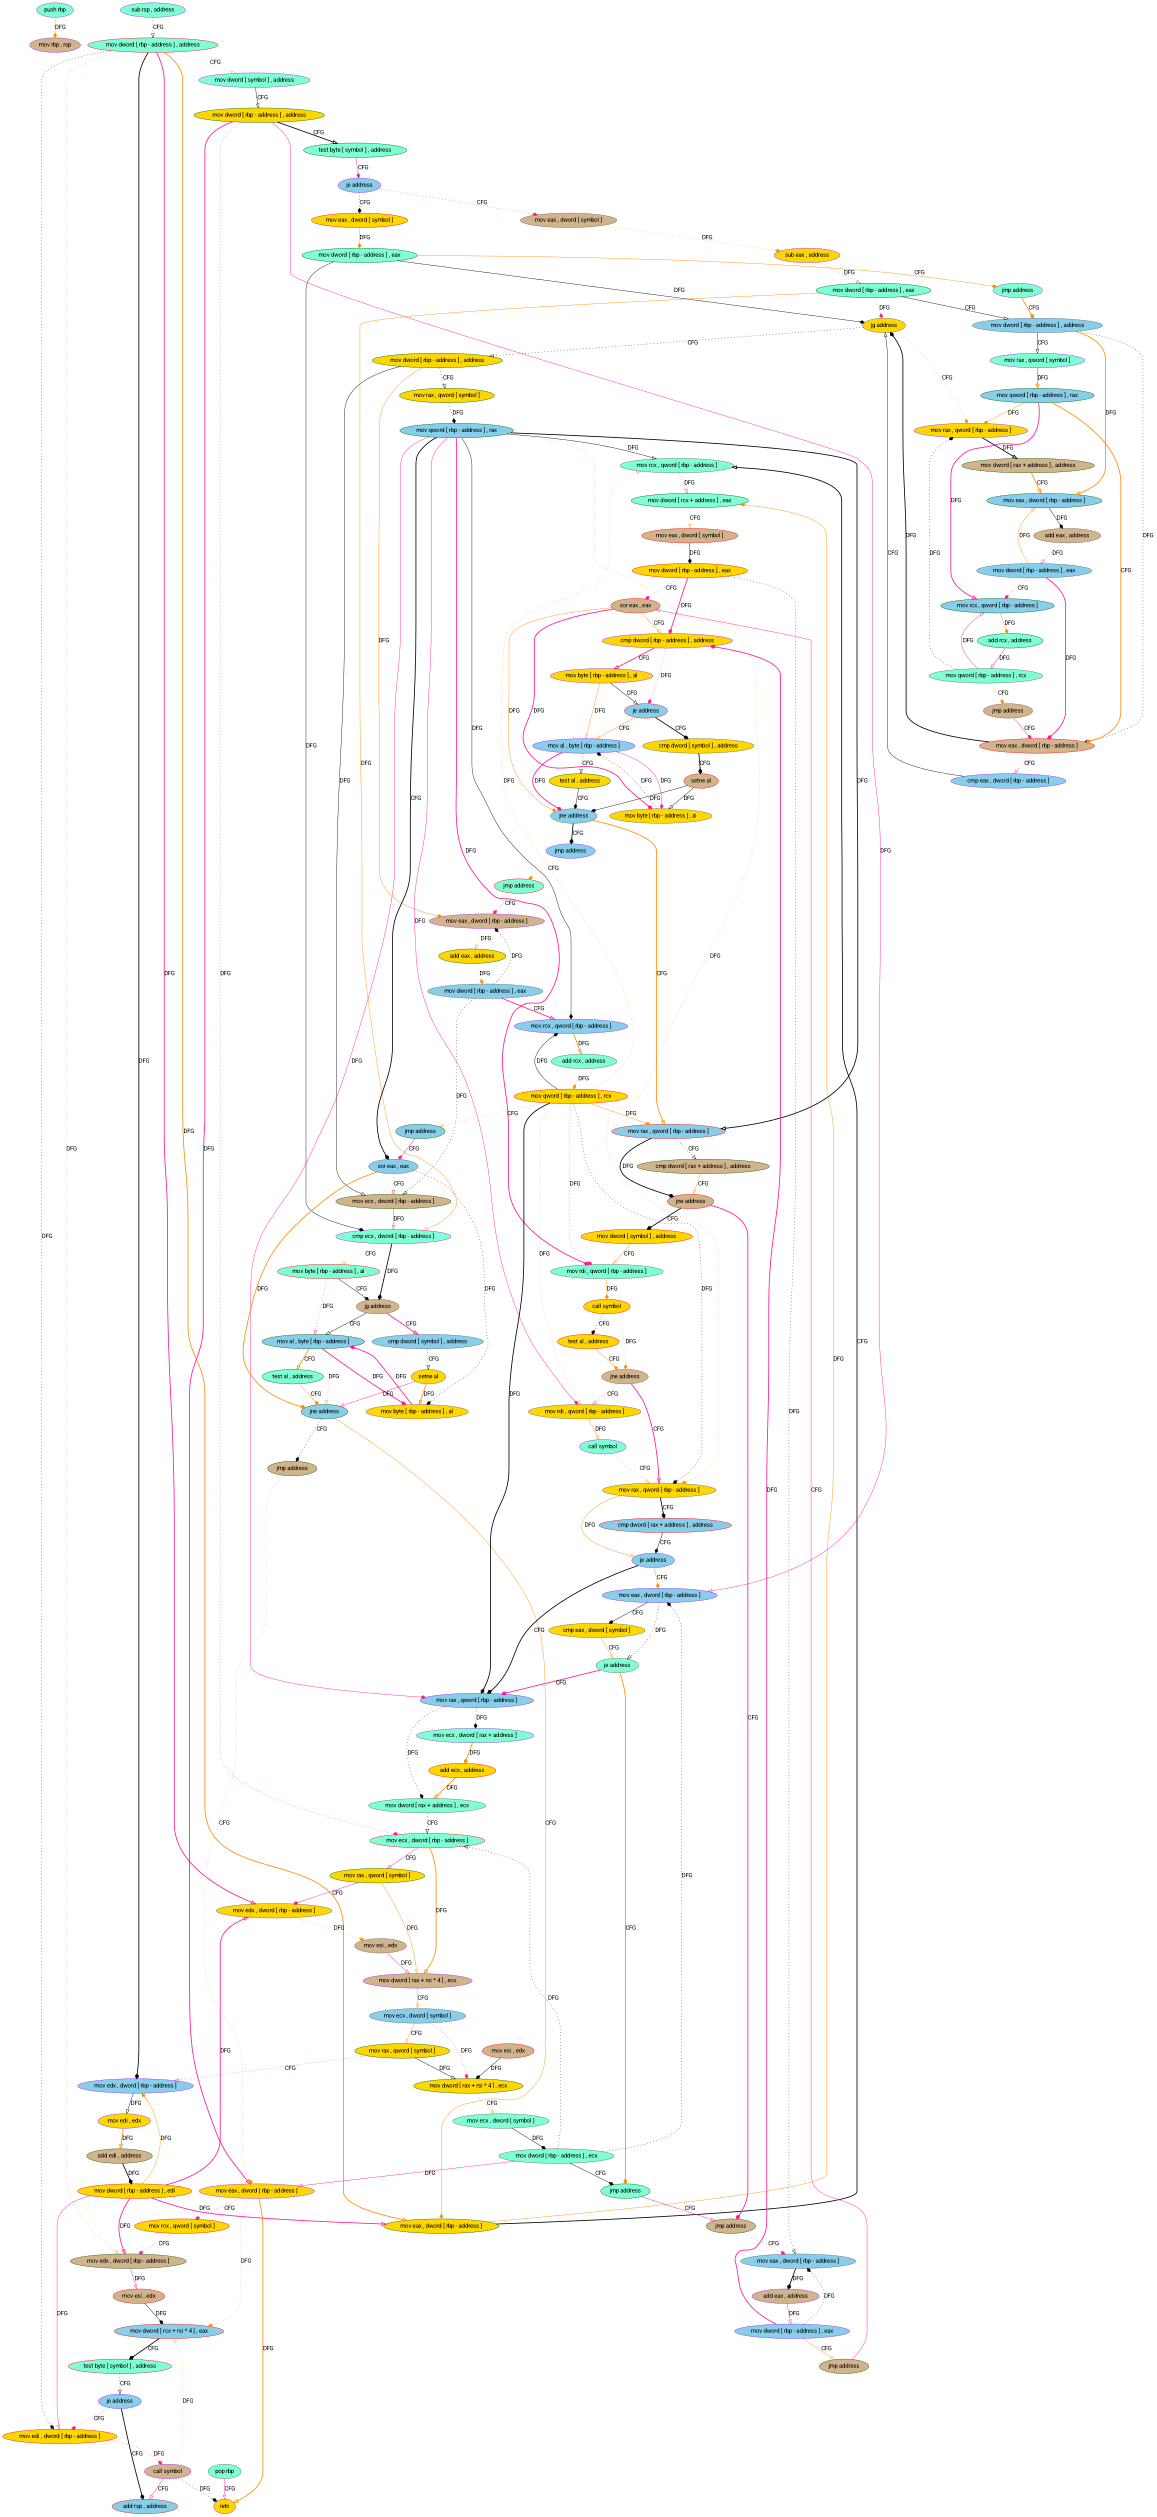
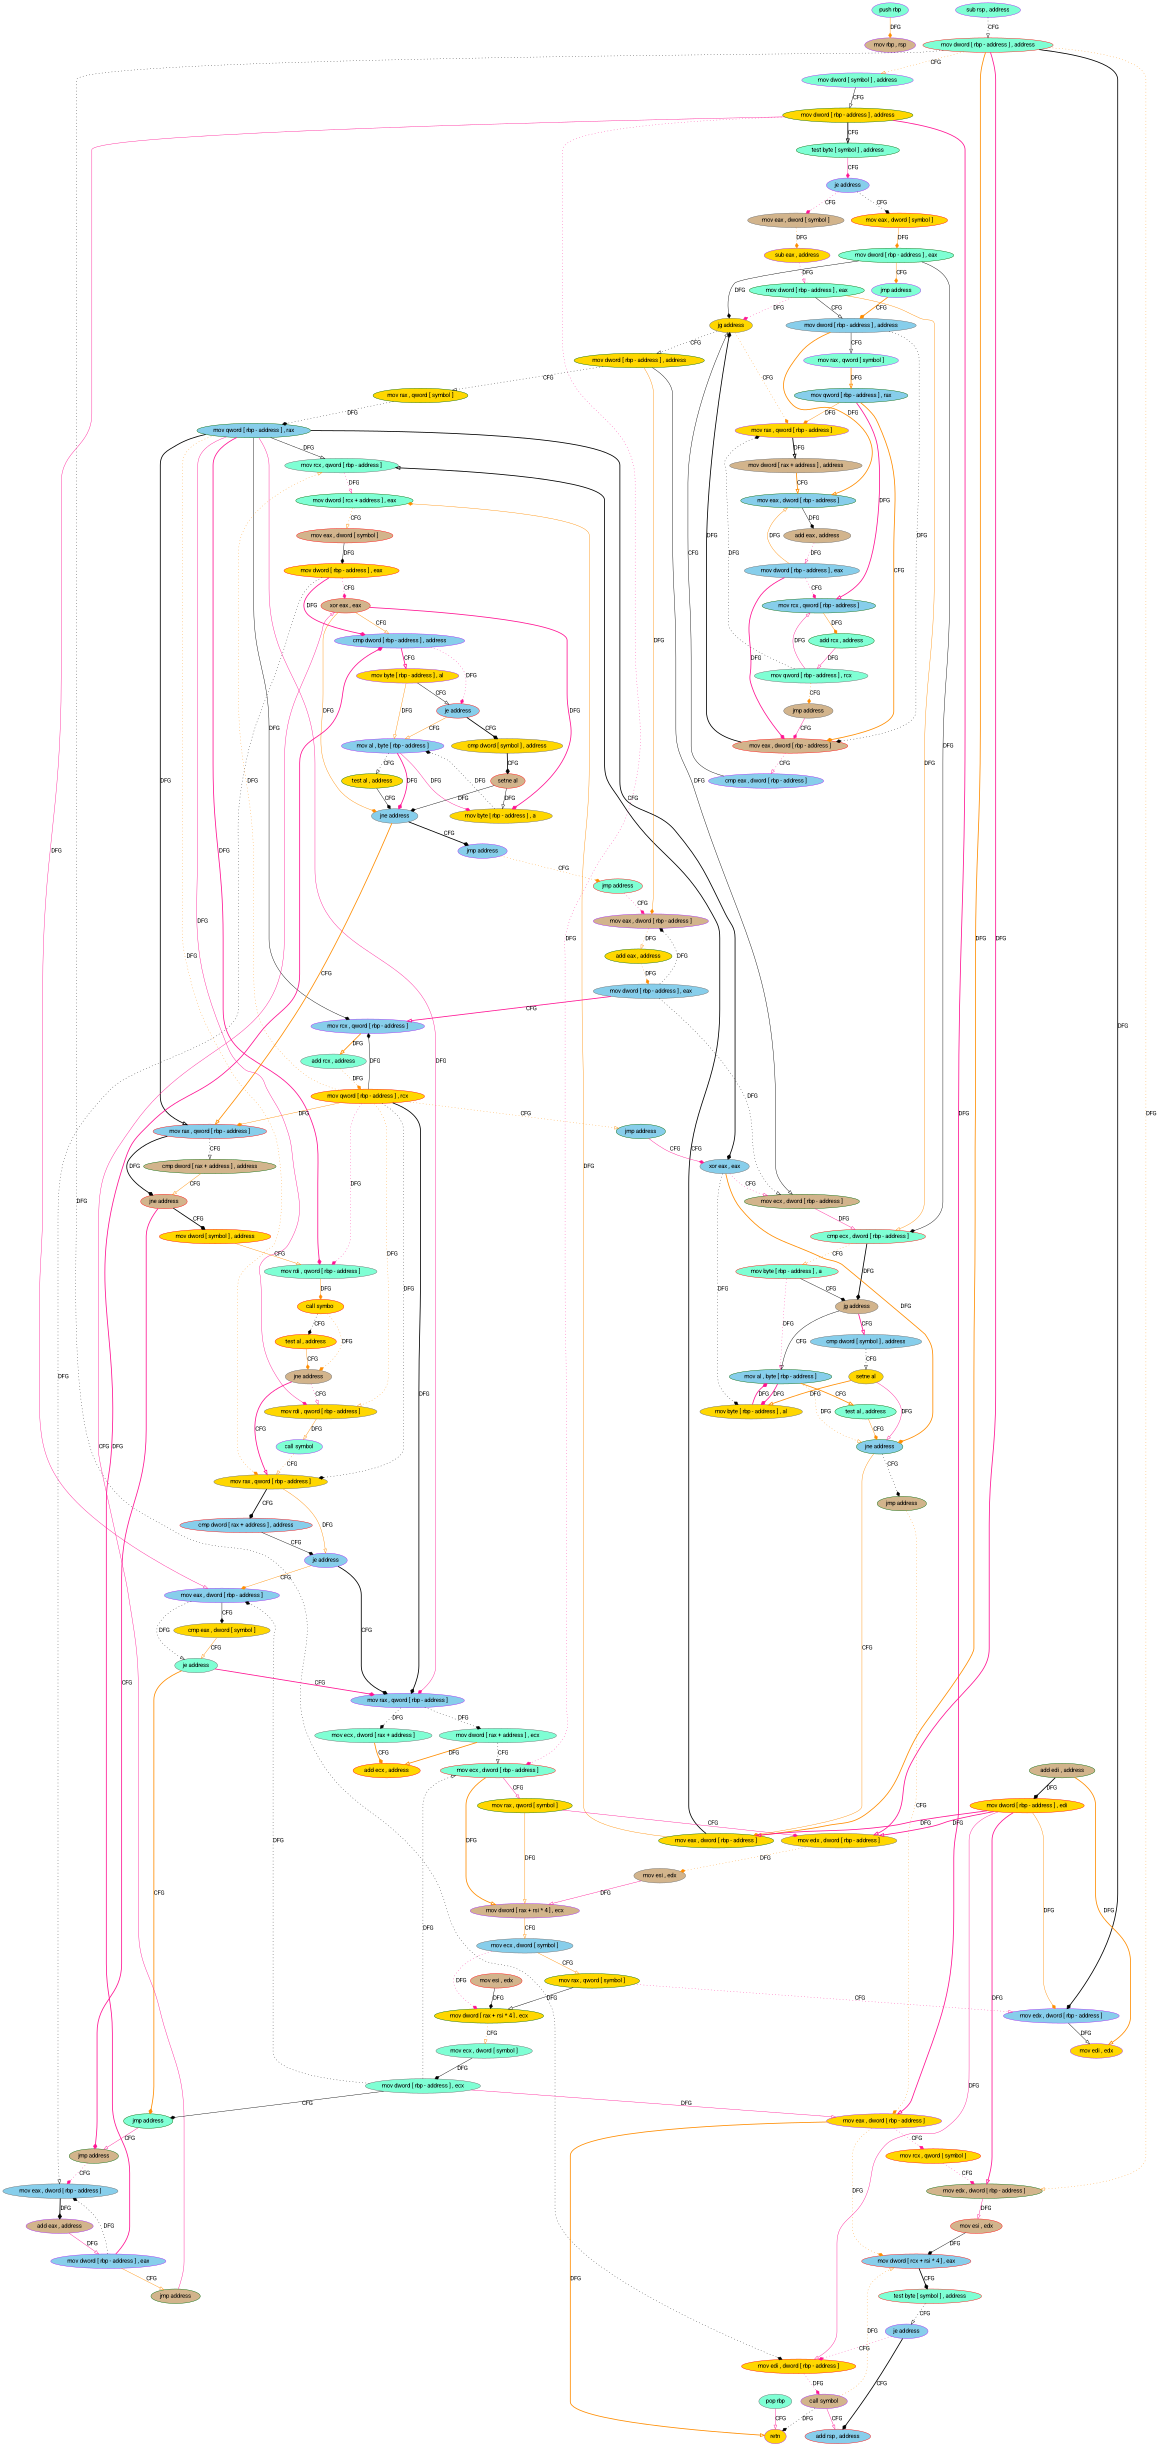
node "mov dword [ rax + address ] , address": color darkgreen -> gray40
node "cmp dword [ rbp - address ] , address": fillcolor gold -> skyblue
node "cmp ecx , dword [ rbp - address ]": color purple -> red
node "mov ecx , dword [ rax + address ]": color purple -> gray40
edge "mov ecx , dword [ rax + address ]" -> "add ecx , address": label "DFG" -> "CFG"
edge "add ecx , address" -> "mov dword [ rax + address ] , ecx": reversed
edge "mov edi , edx" -> "add edi , address": reversed
